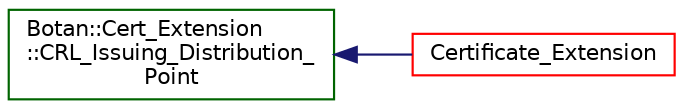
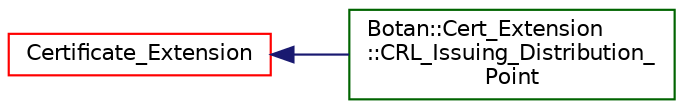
edge "Certificate_Extension" -> "Botan::Cert_Extension ::CRL_Issuing_Distribution_ Point": reversed
